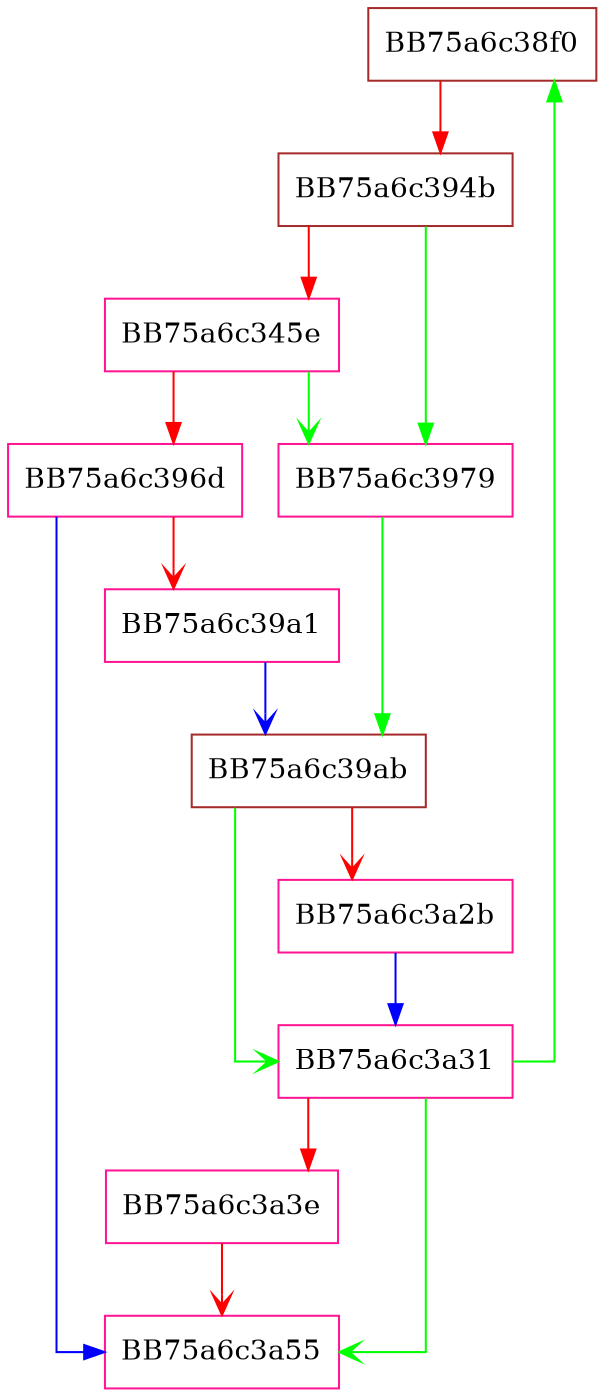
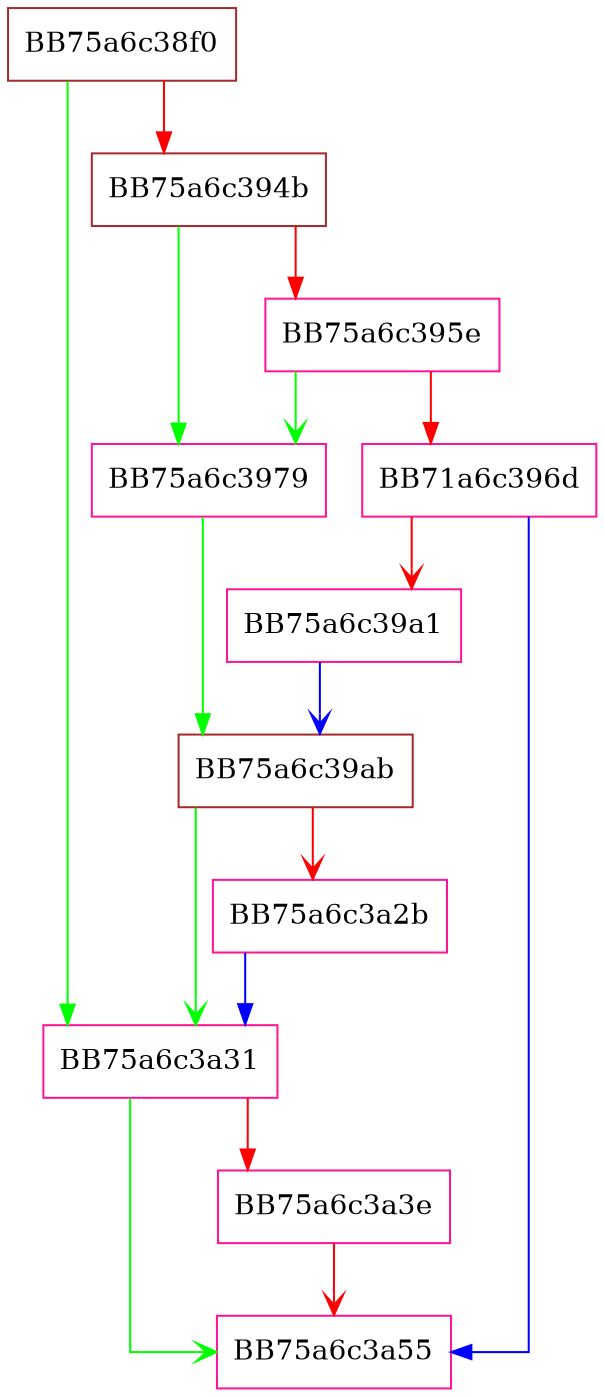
node "BB75a6c345e": label "BB75a6c345e" -> "BB75a6c395e"
node "BB75a6c396d": label "BB75a6c396d" -> "BB71a6c396d"
edge "BB75a6c3a31" -> "BB75a6c38f0": reversed
